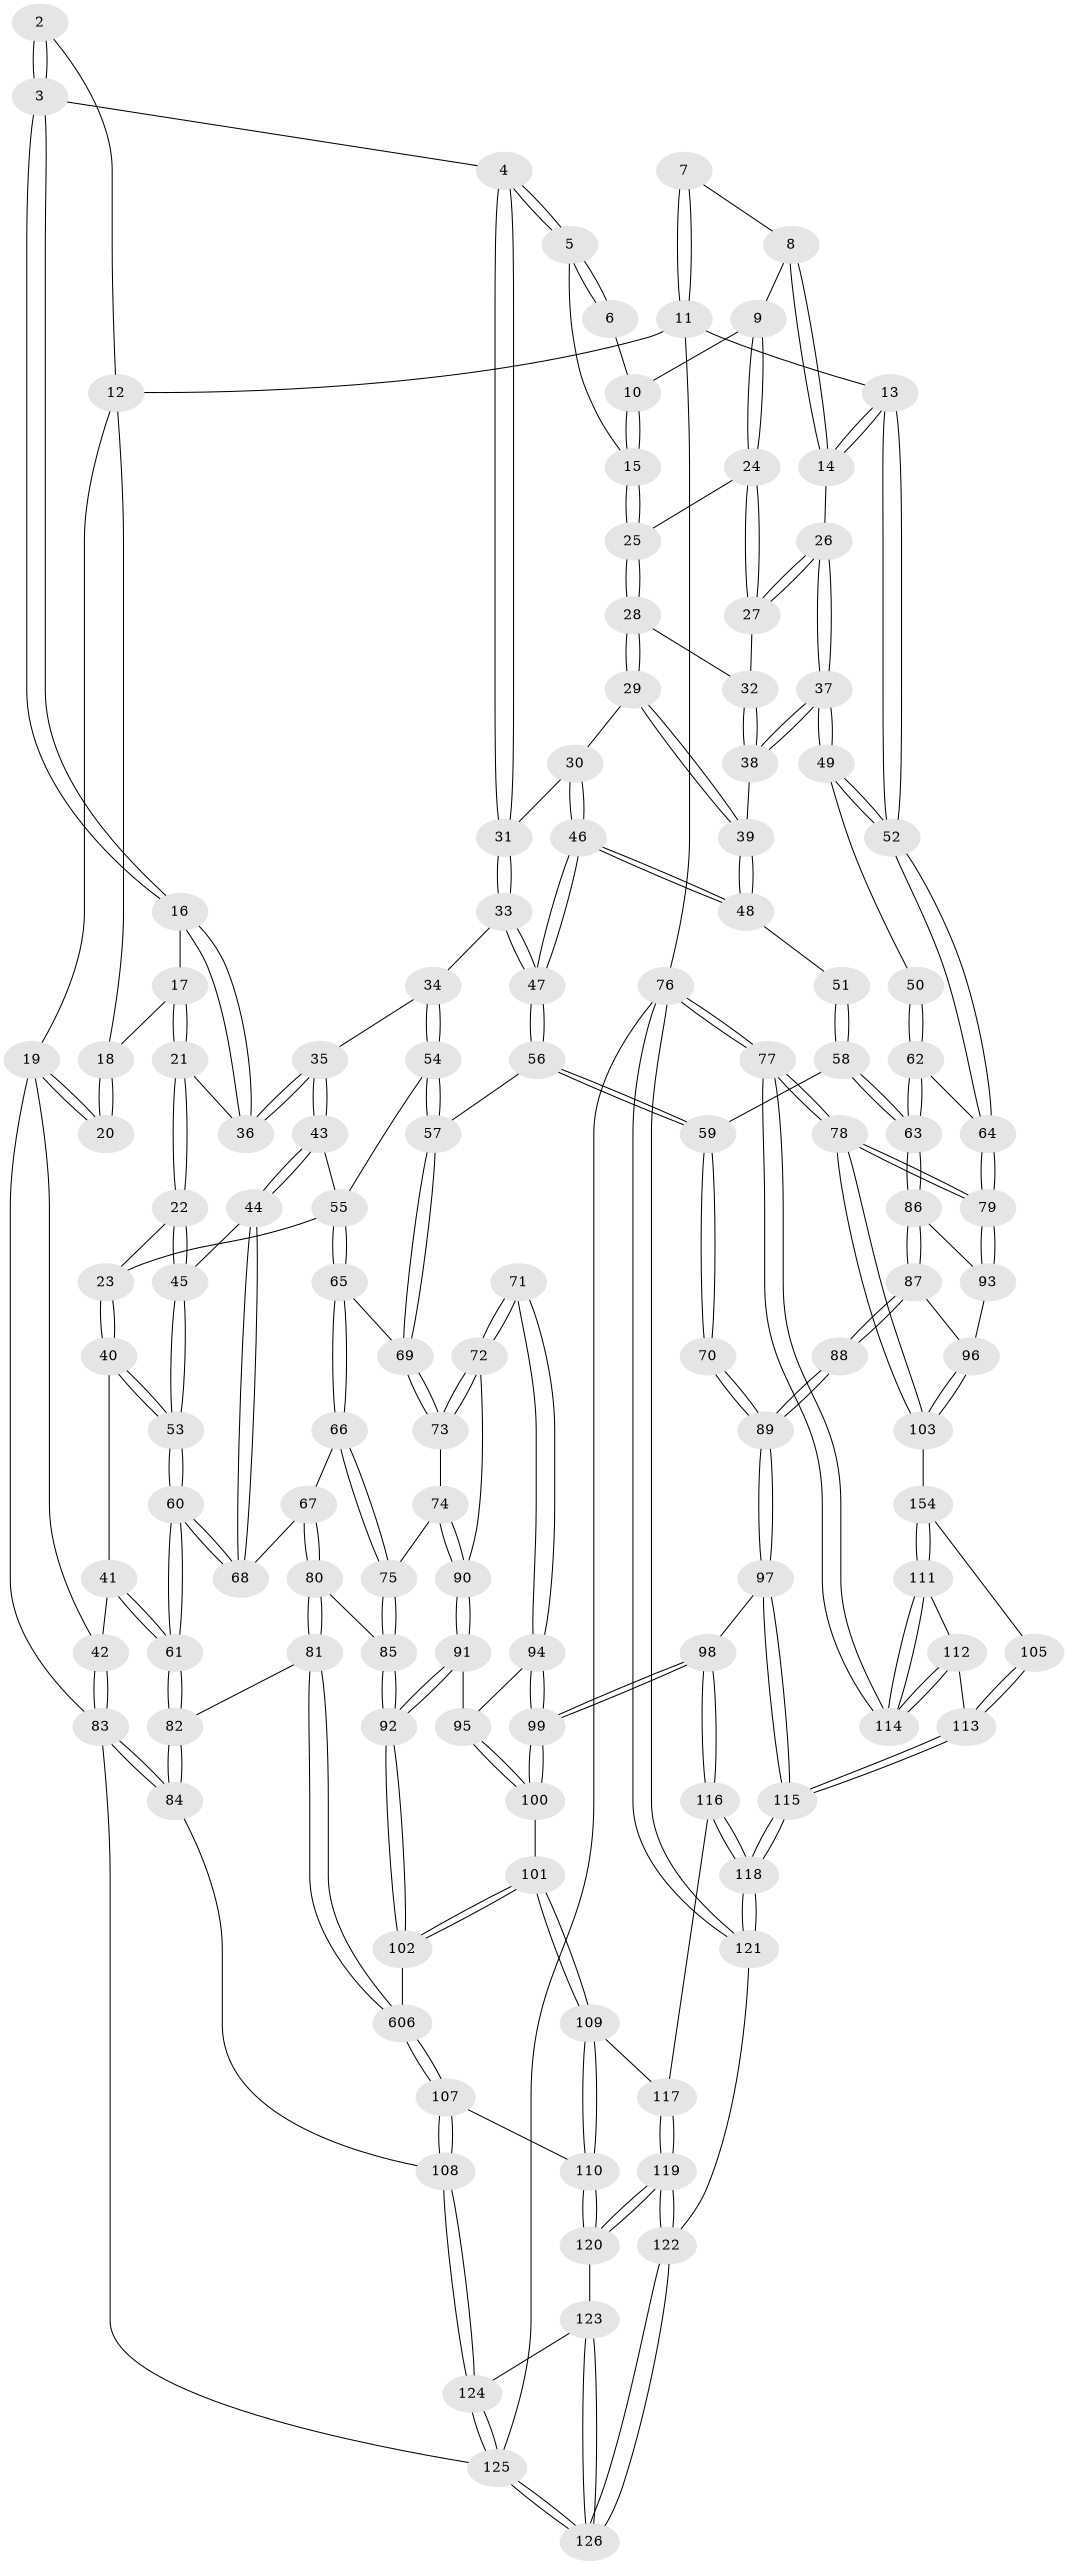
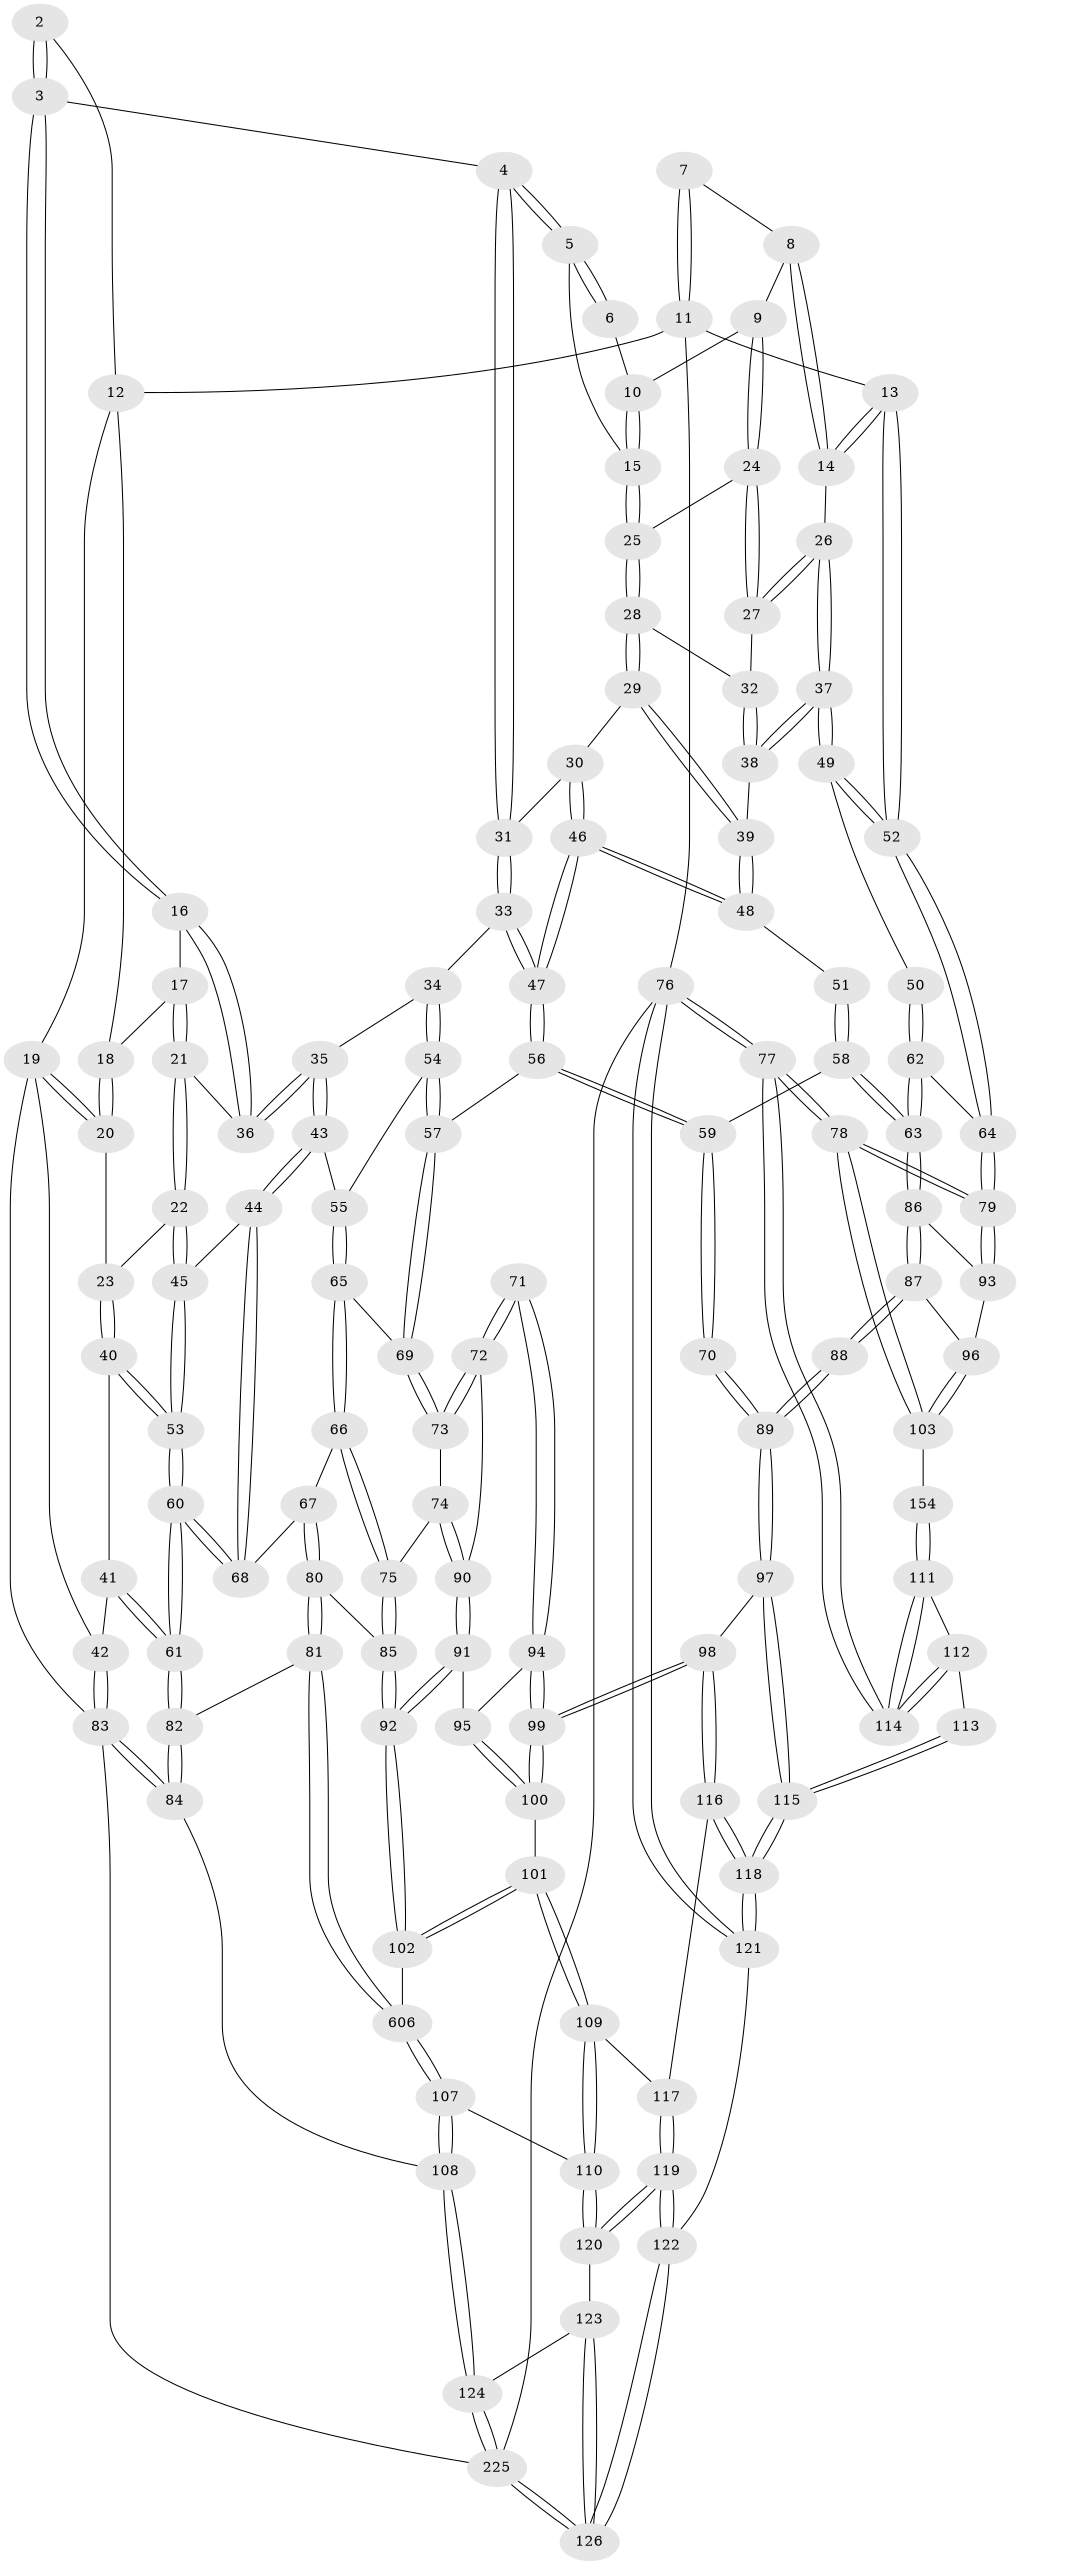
edge "55" -- "23": now "20" -- "23"
node "105": removed
node "125": label "125" -> "225"
